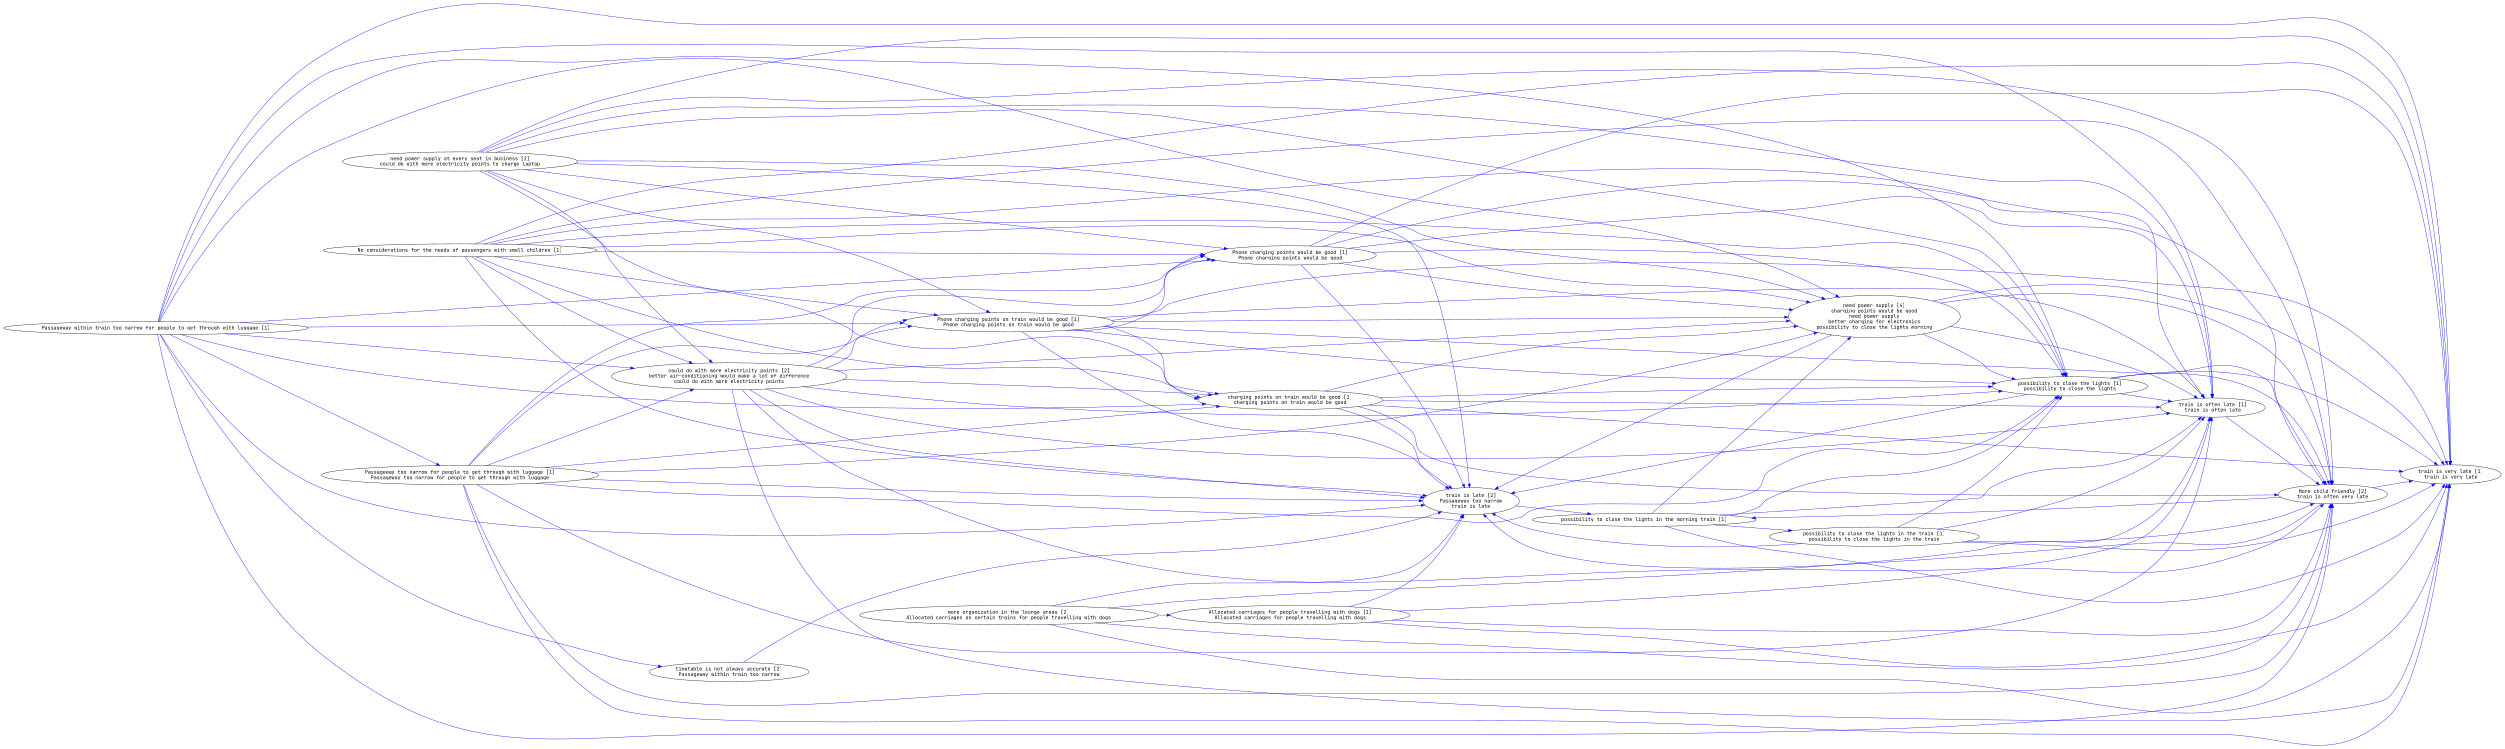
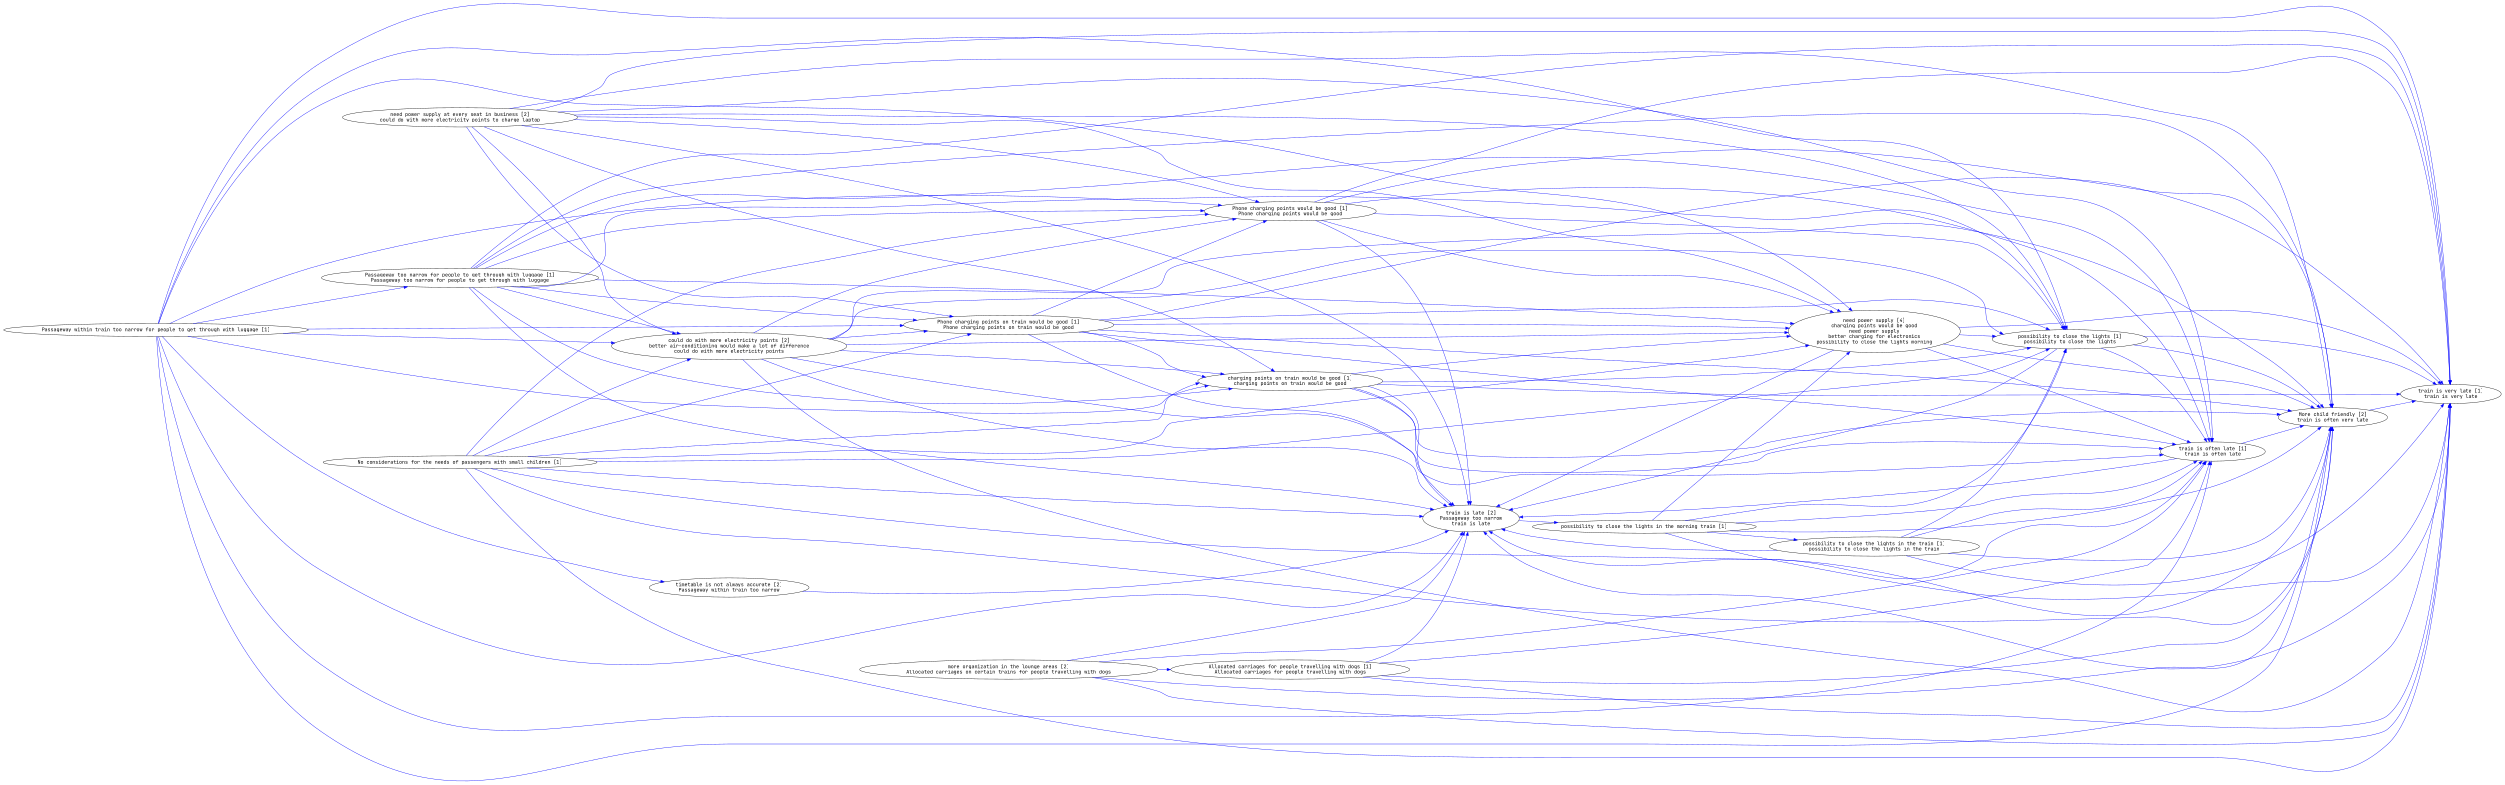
edge "train is often late [1] train is often late" -> "train is late [2] Passageway too narrow train is late": added
edge "More child friendly [2] train is often very late" -> "possibility to close the lights in the morning train [1]": reversed
edge "train is very late [1] train is very late" -> "train is late [2] Passageway too narrow train is late": added
